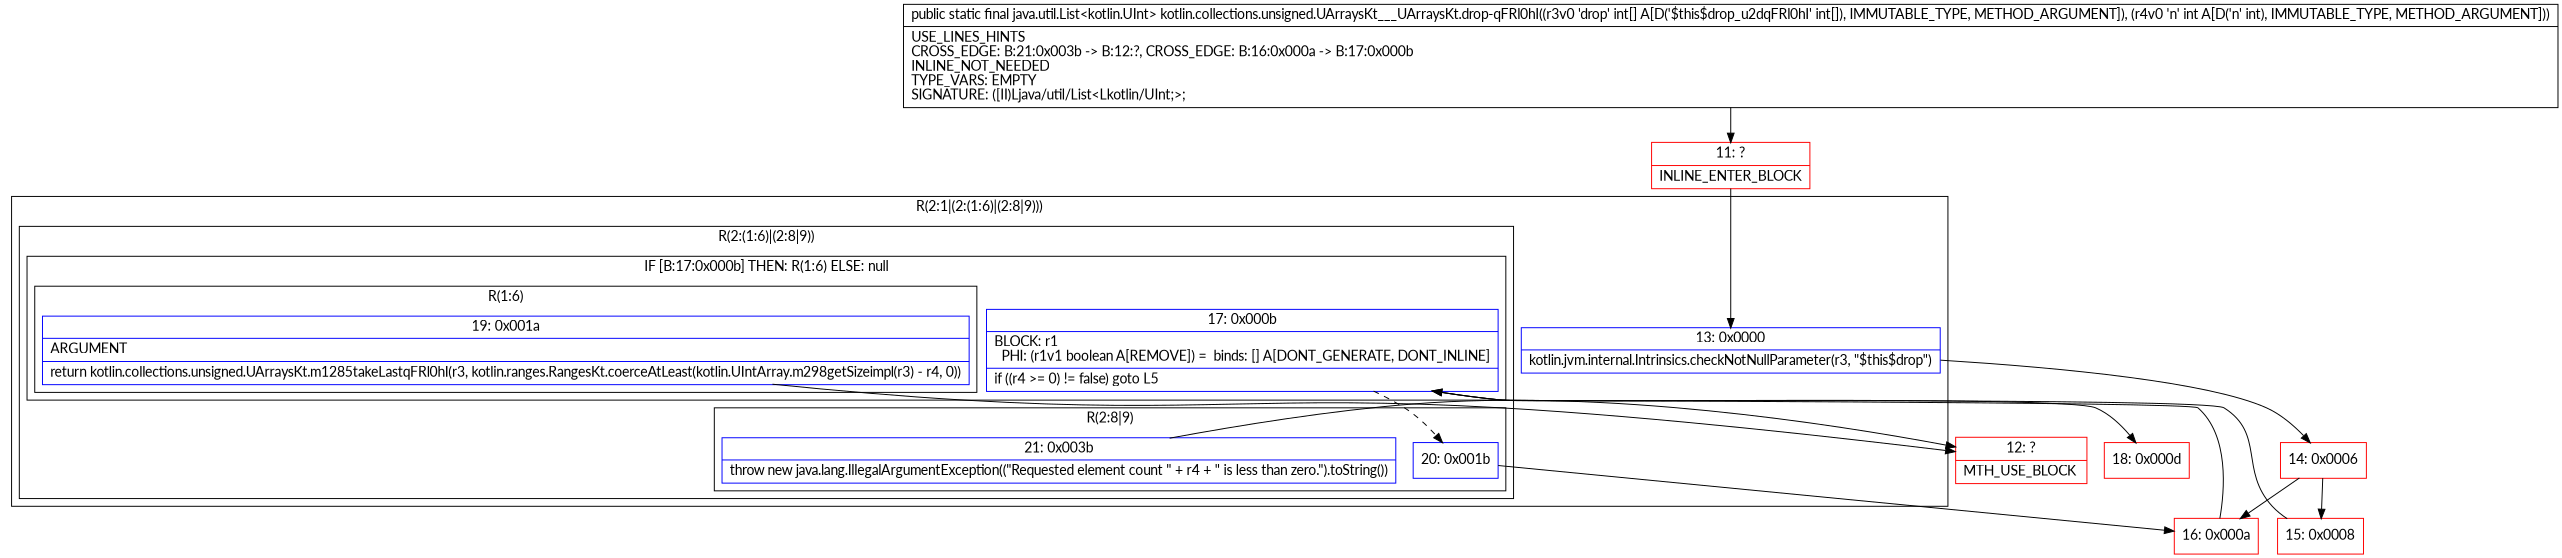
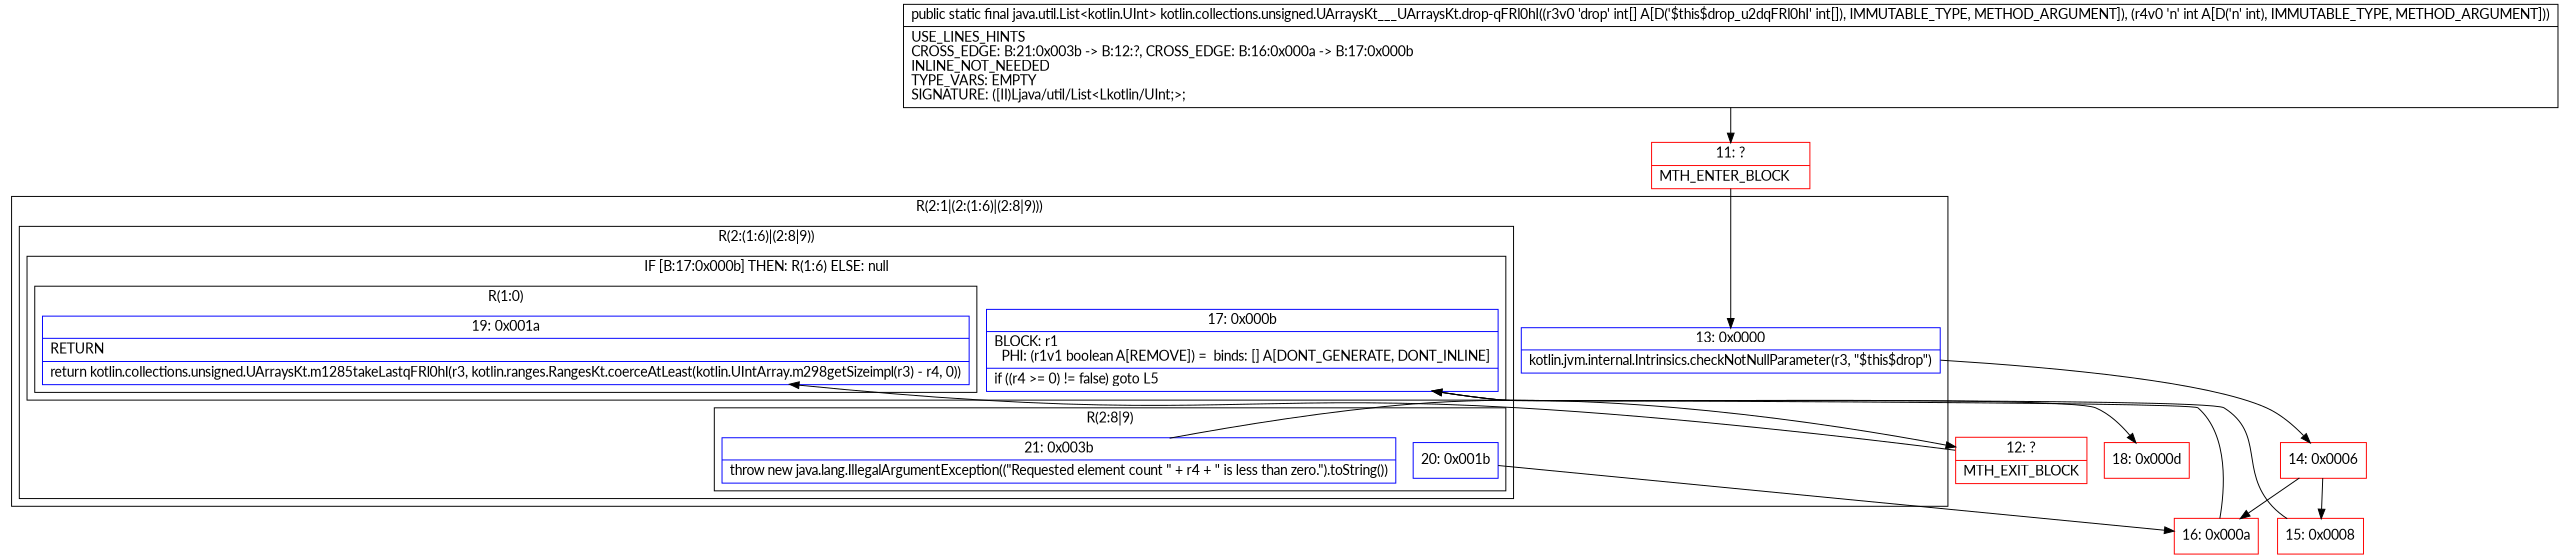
node "11: ?": text "INLINE_ENTER_BLOCK" -> "MTH_ENTER_BLOCK"
cluster "R(1:6)": label "R(1:6)" -> "R(1:0)"
node "19: 0x001a": text "ARGUMENT" -> "RETURN"
edge "19: 0x001a" -> "12: ?": reversed
edge "17: 0x000b" -> "20: 0x001b": removed
node "12: ?": text "MTH_USE_BLOCK" -> "MTH_EXIT_BLOCK"
